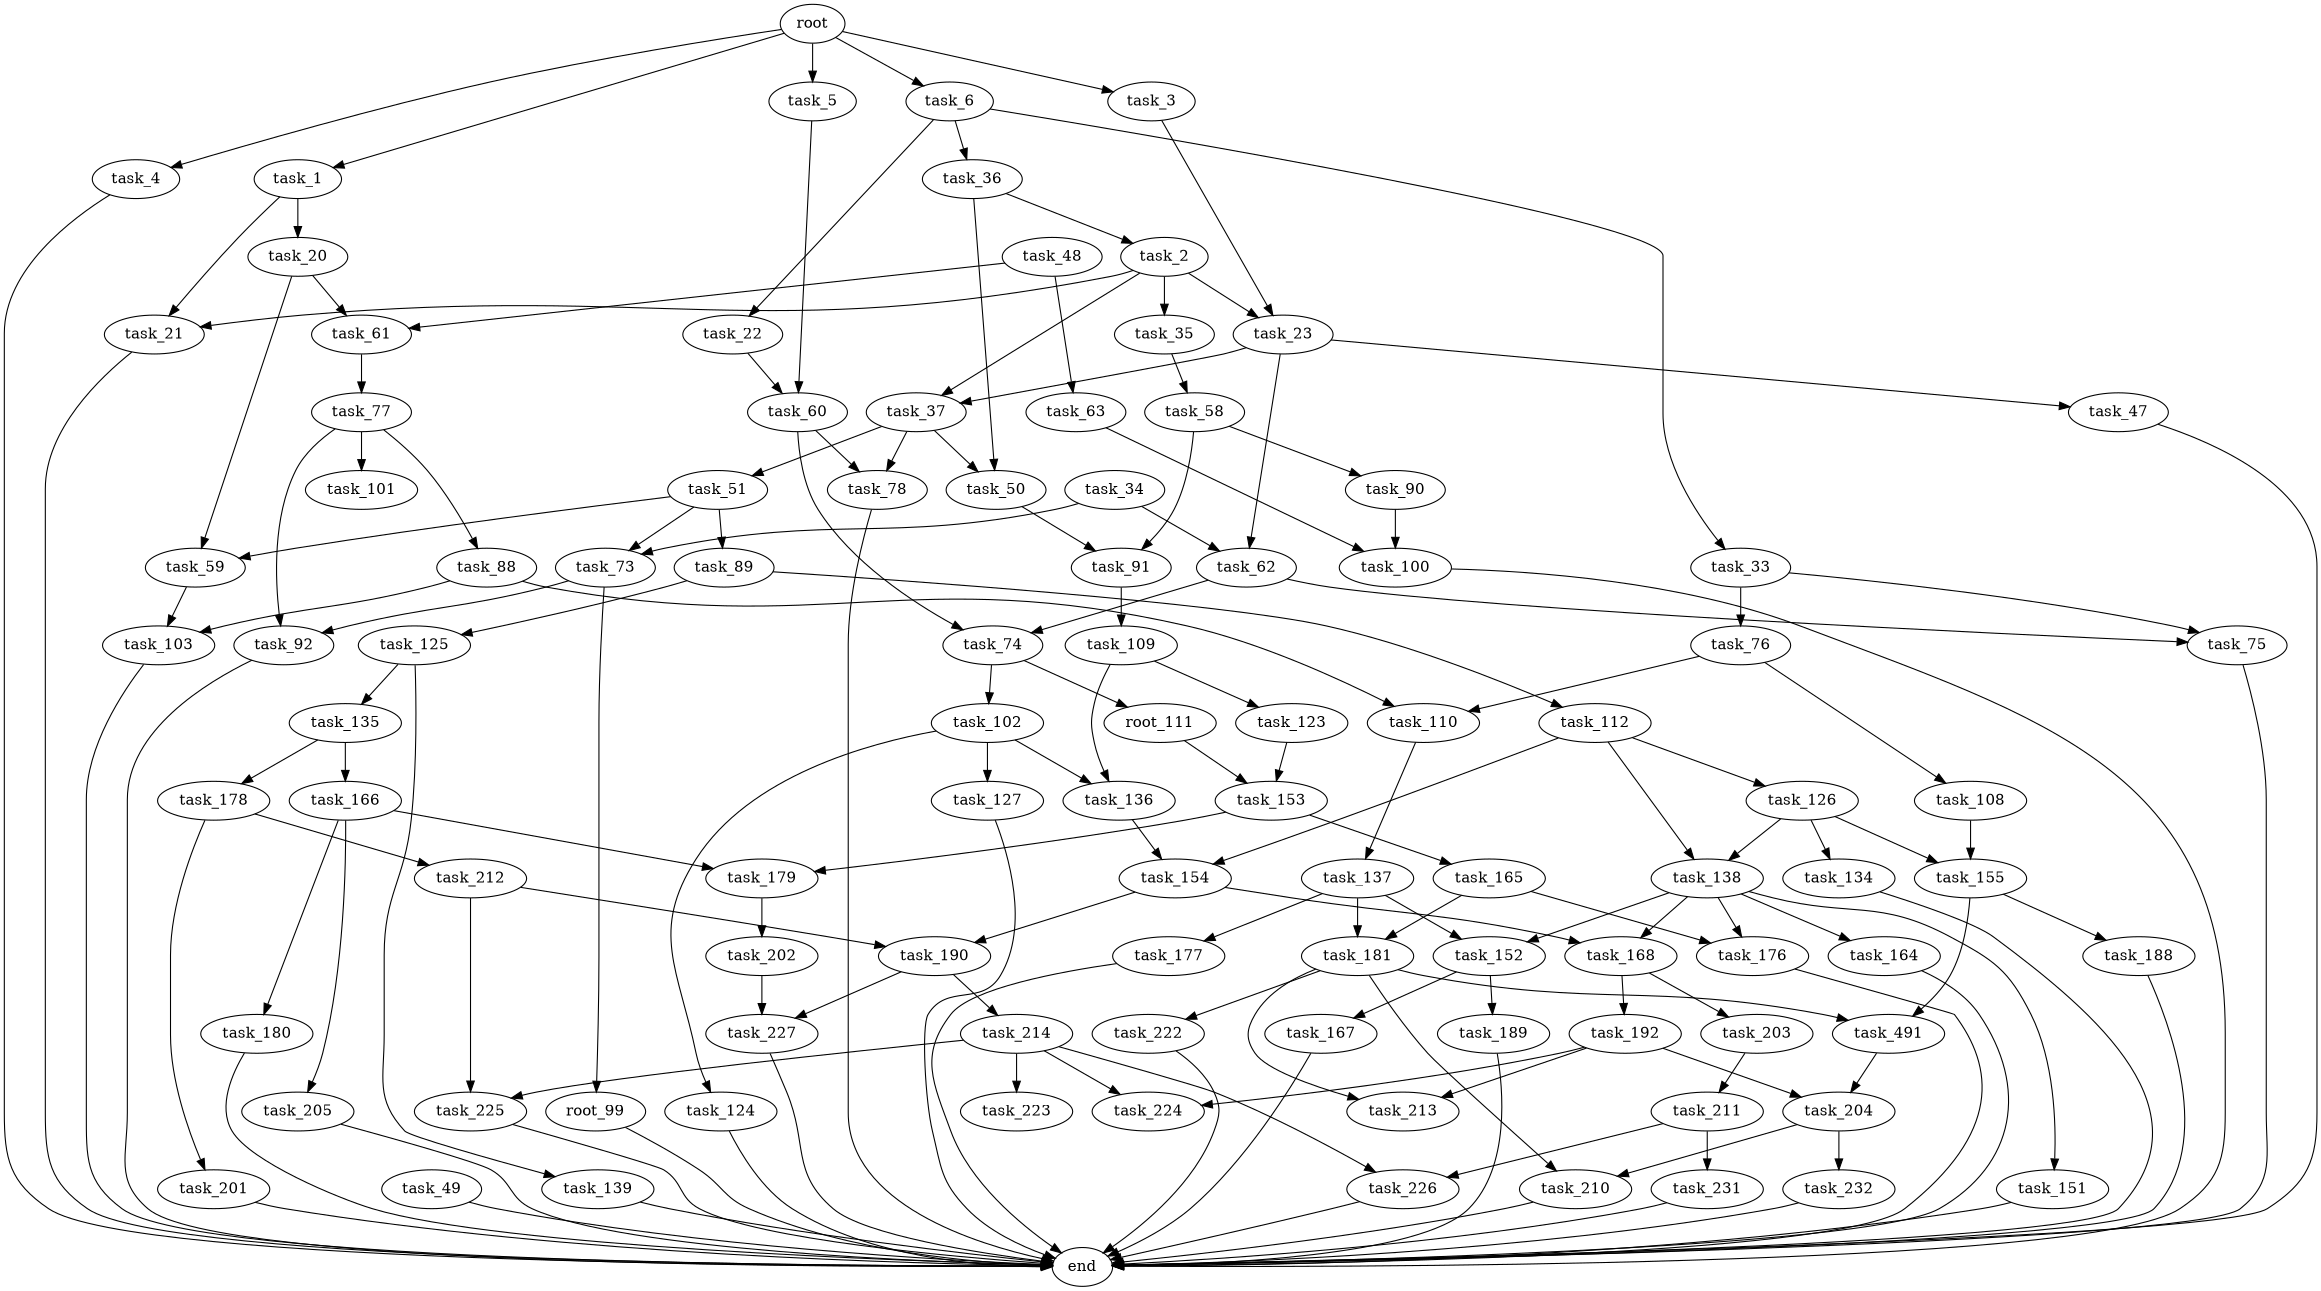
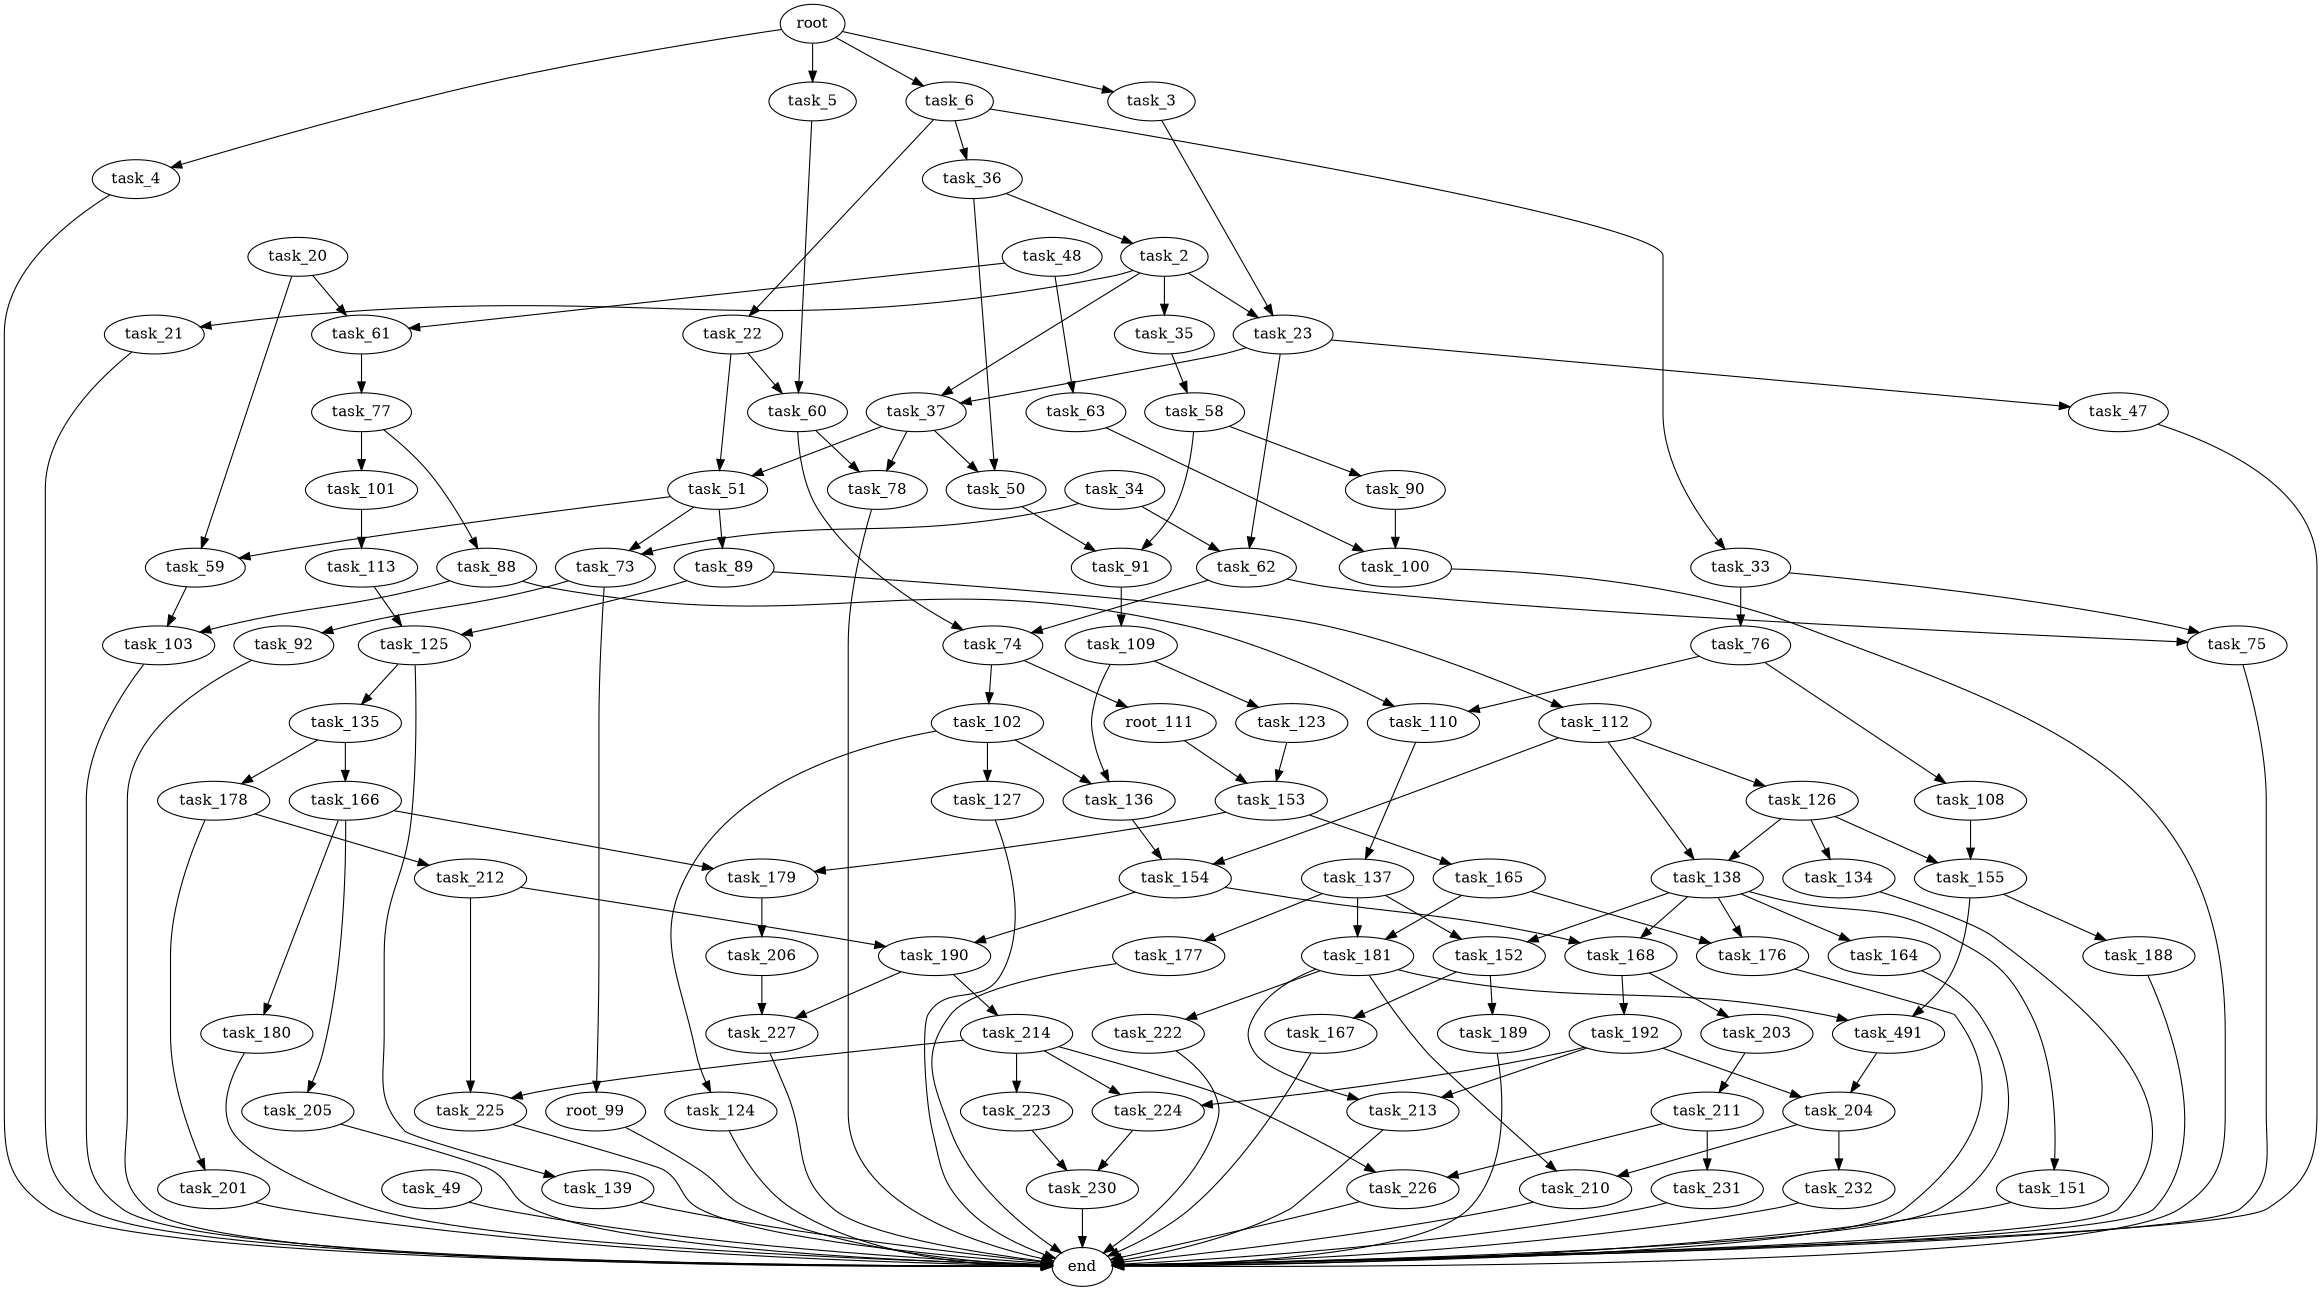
node "task_1": removed
edge "task_22" -> "task_51": added
edge "task_77" -> "task_92": removed
node "task_113": added
node "task_202": label "task_202" -> "task_206"
node "task_230": added
edge "task_213" -> "end": added
